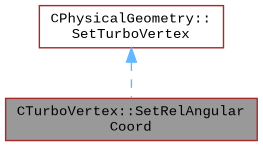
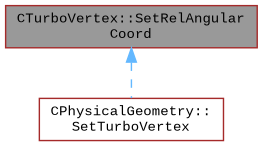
edge "CTurboVertex::SetRelAngular Coord" -> "CPhysicalGeometry:: SetTurboVertex": reversed
